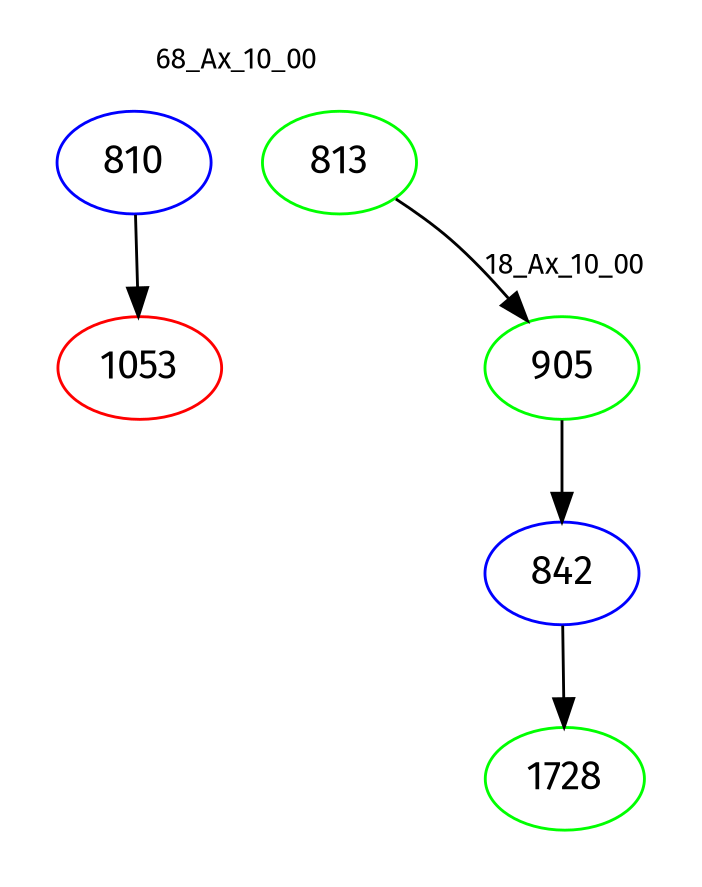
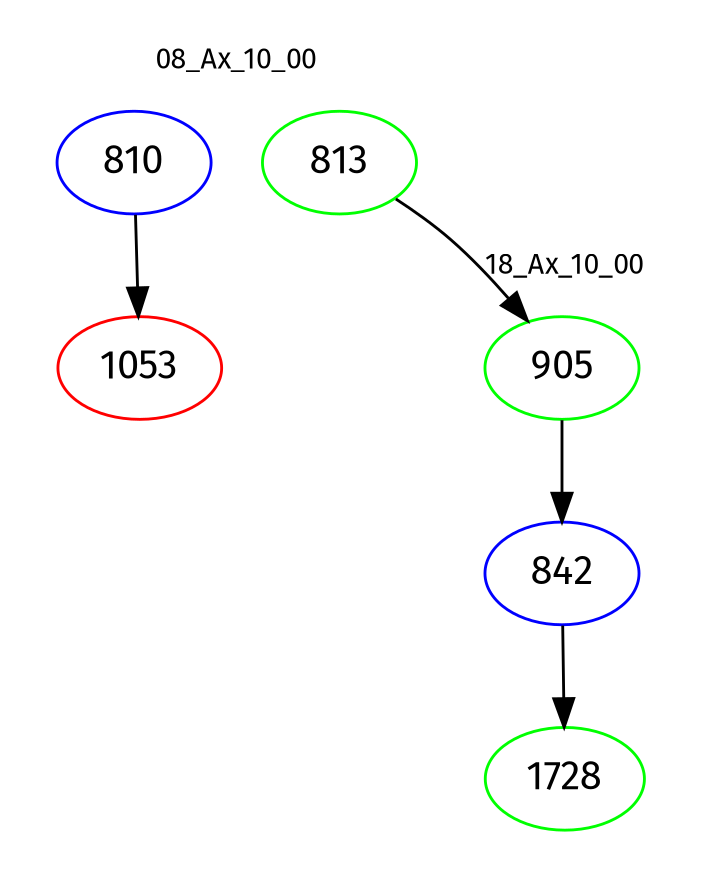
cluster "68_Ax_10_00": label "68_Ax_10_00" -> "08_Ax_10_00"
